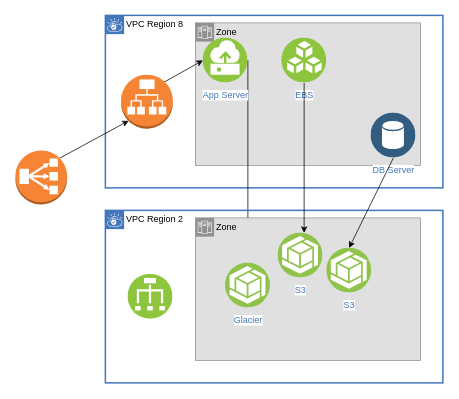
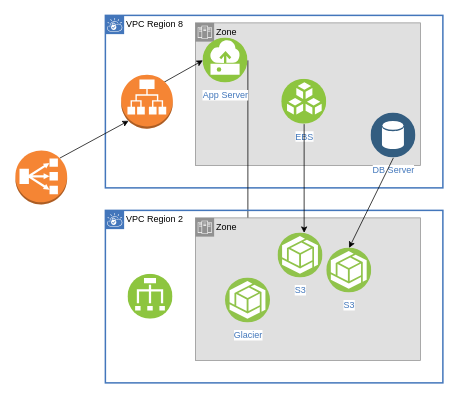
node "EBS": moved (304, 60) -> (304, 102)
node "Glacier": moved (248, 285) -> (248, 300)
